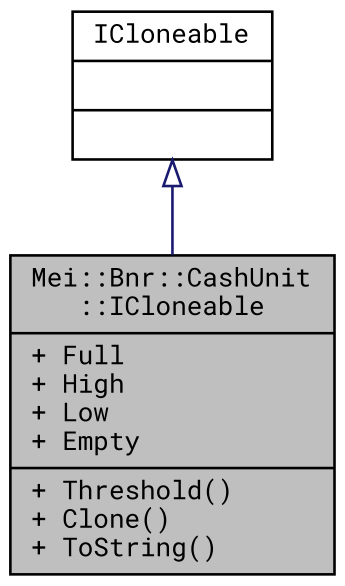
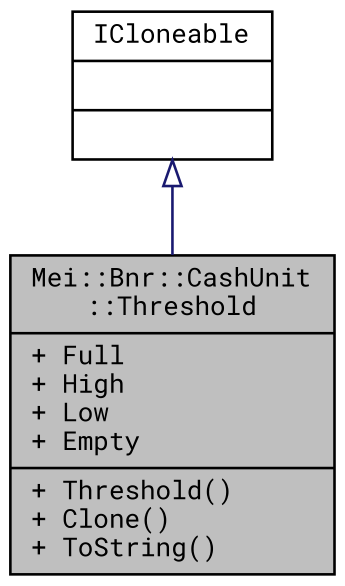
node "Mei::Bnr::CashUnit": text "::ICloneable" -> "::Threshold"
